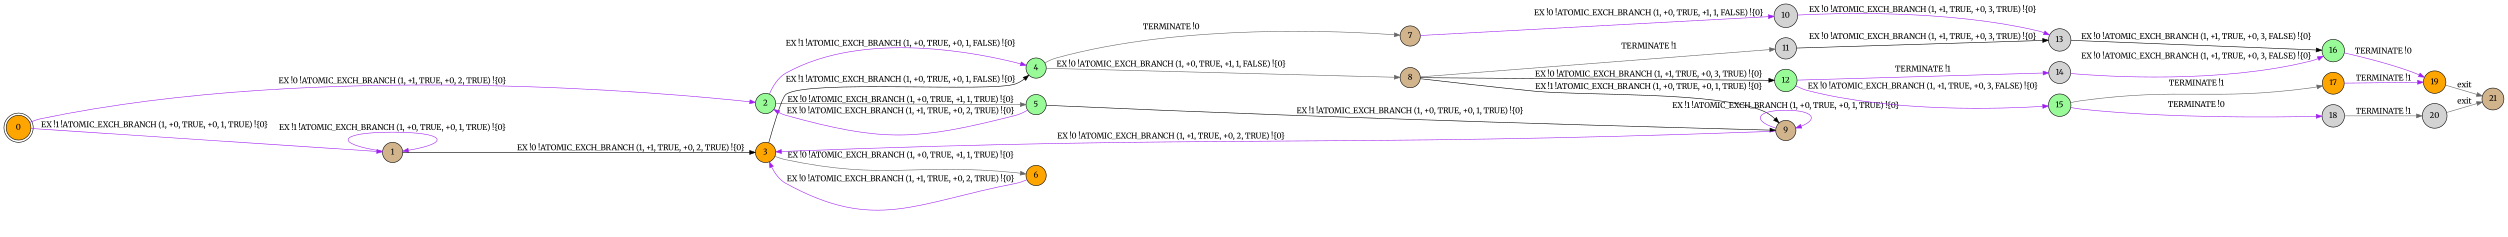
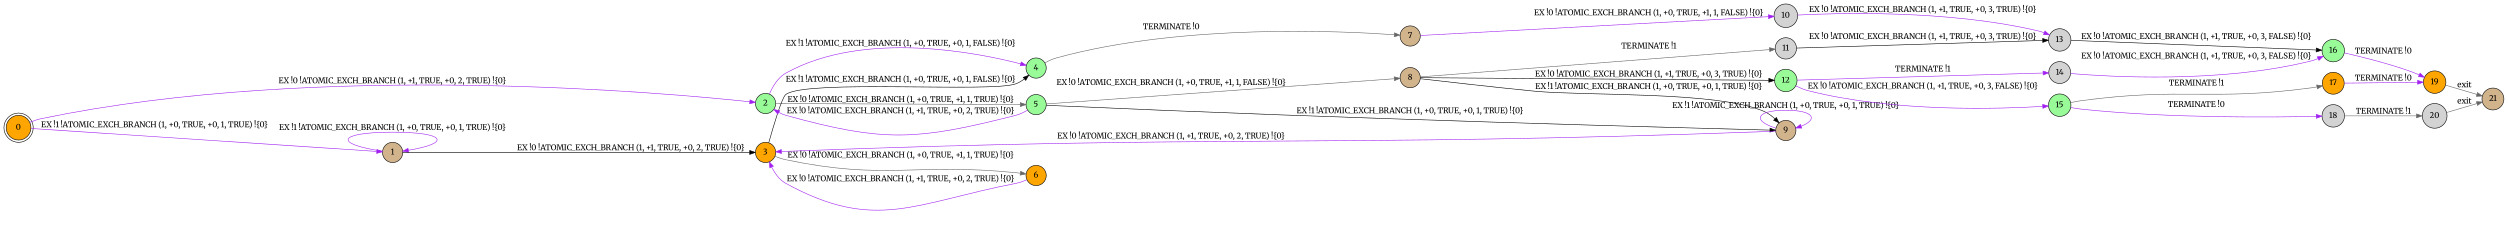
edge "4" -> "8": now "5" -> "8"
edge "17" -> "19": label "TERMINATE !1" -> "TERMINATE !0"
